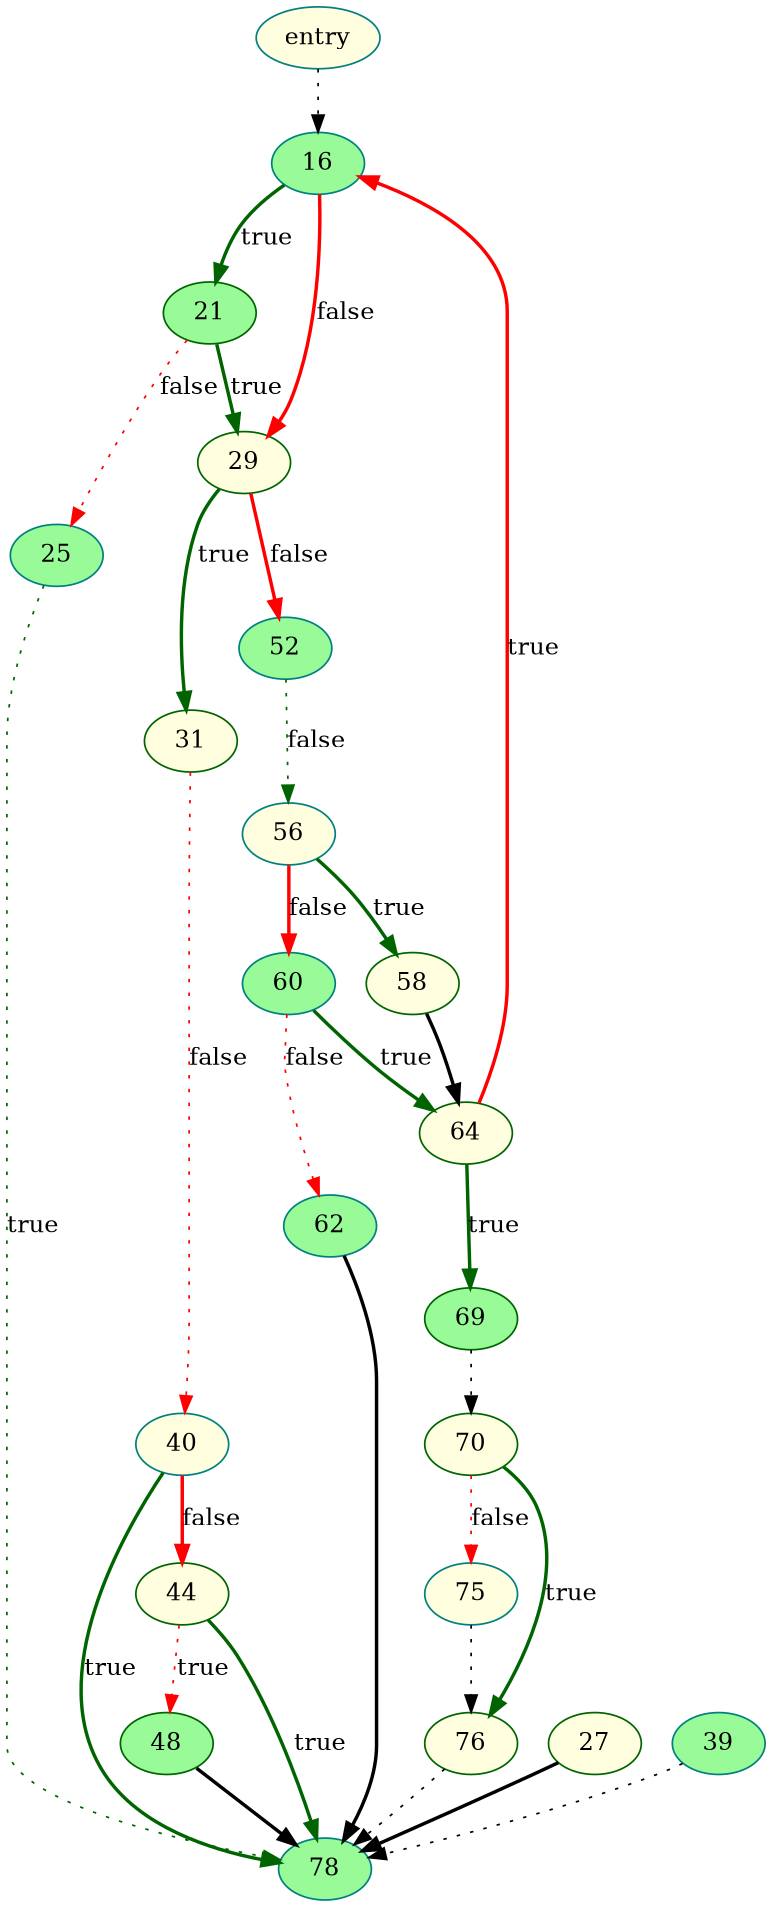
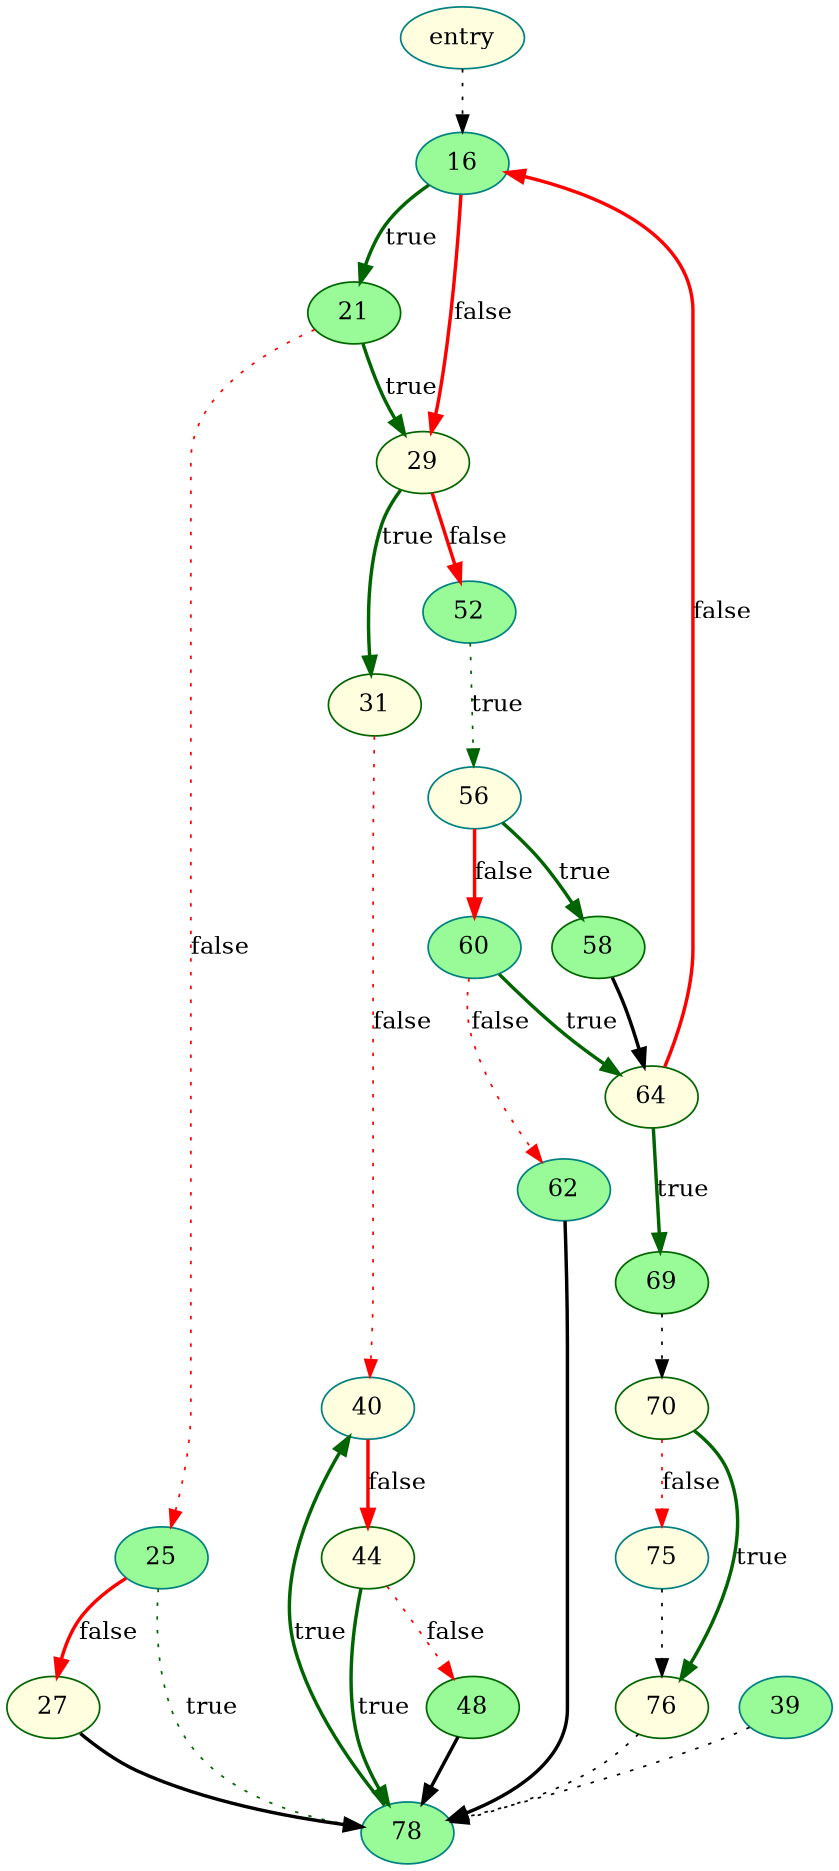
edge "64" -> "16": label "true" -> "false"
edge "52" -> "56": label "false" -> "true"
node "58": fillcolor lightyellow -> palegreen
edge "25" -> "27": added, label "false"
edge "44" -> "48": label "true" -> "false"
edge "40" -> "78": reversed
